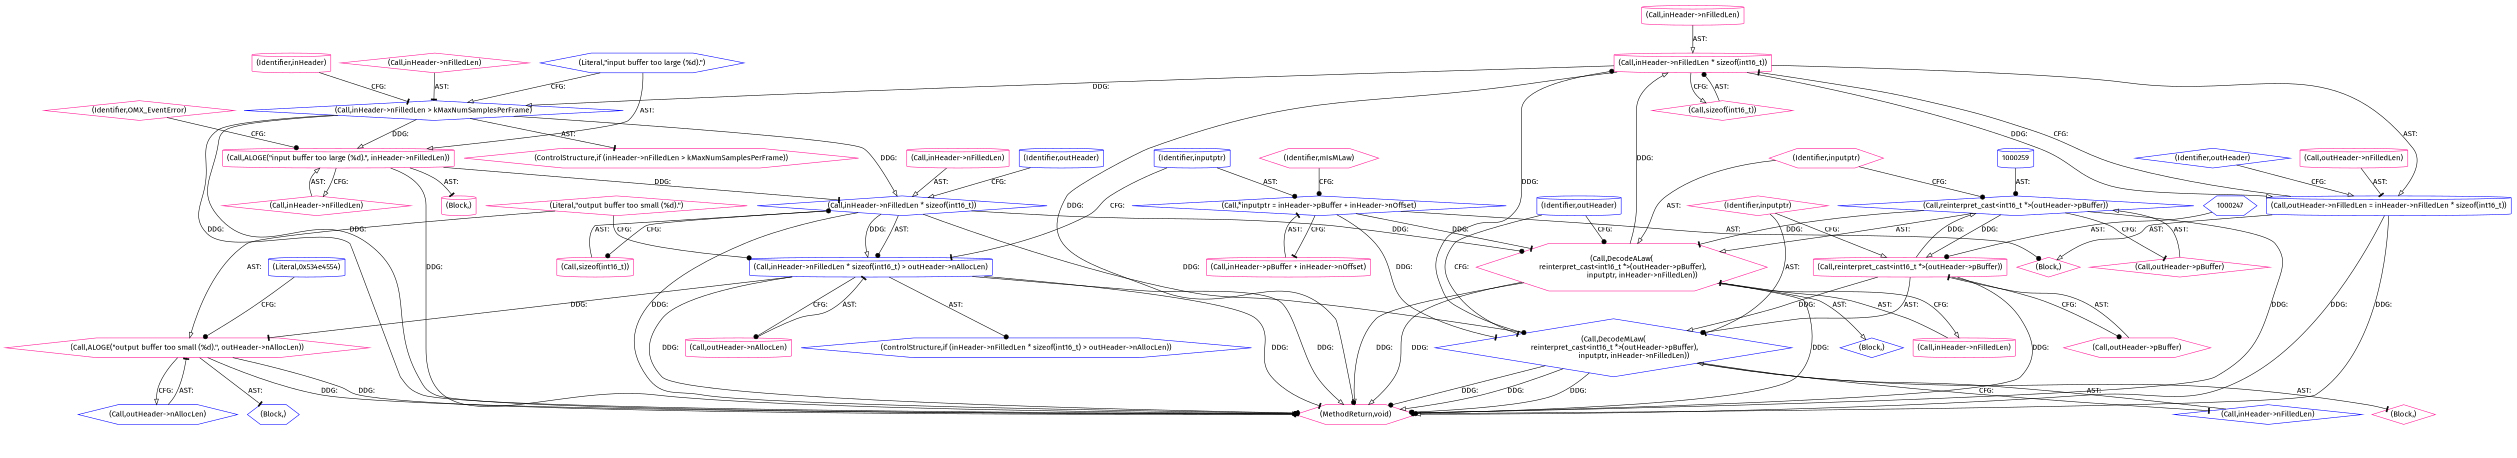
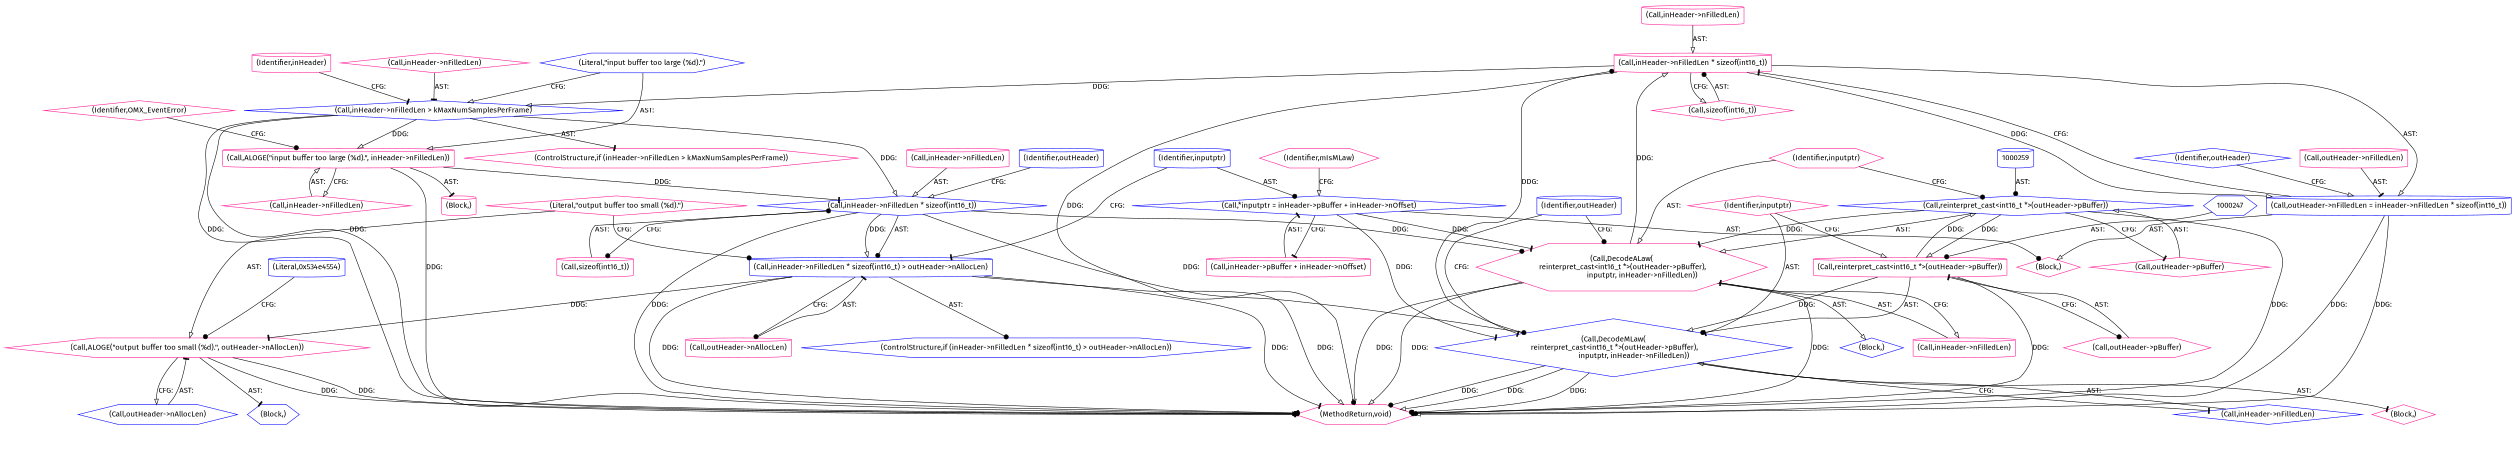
edge "(Identifier,mIsMLaw)" -> "(Call,*inputptr = inHeader->pBuffer + inHeader->nOffset)": arrowhead dot -> onormal
